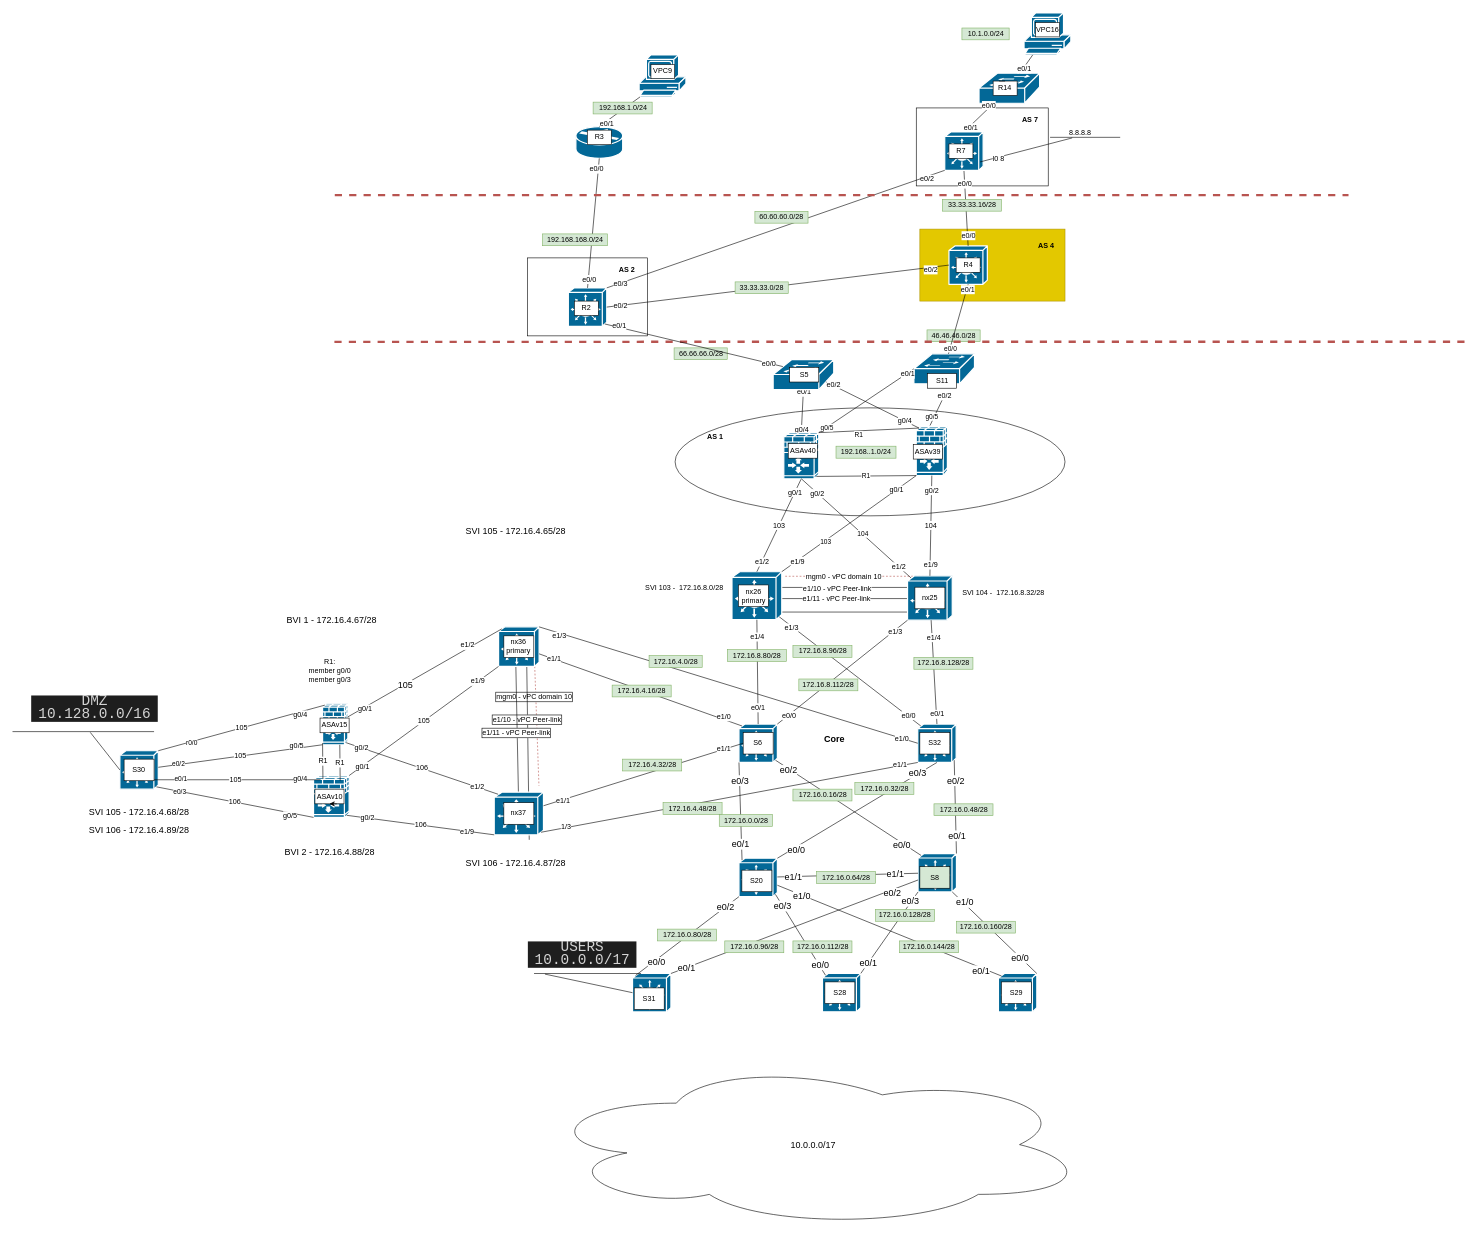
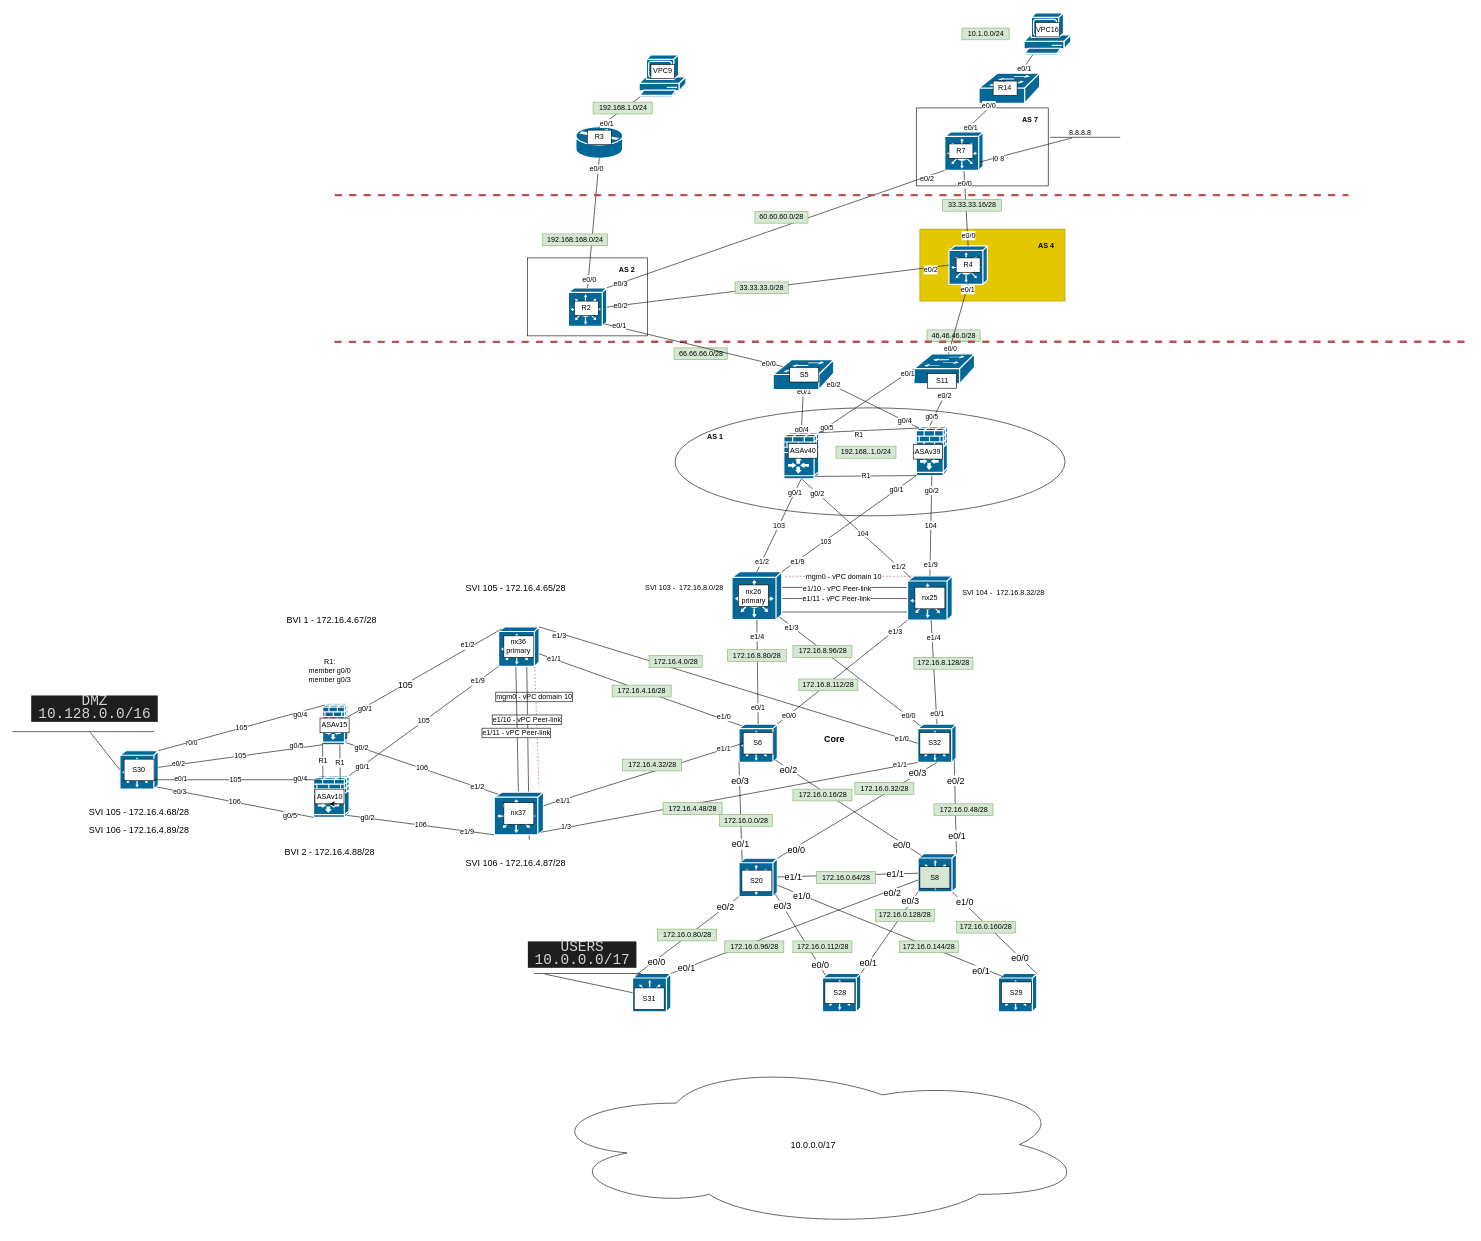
node "SVI 105 - 172.16.4.65/28": moved (516, 531) -> (516, 588)
